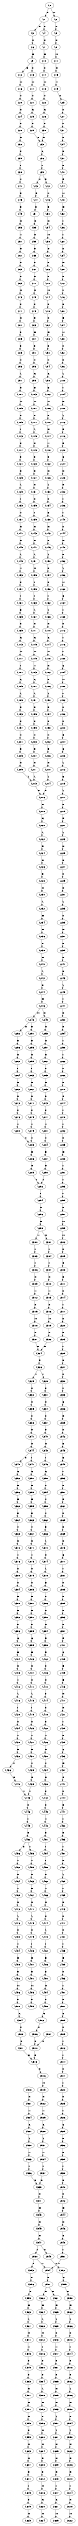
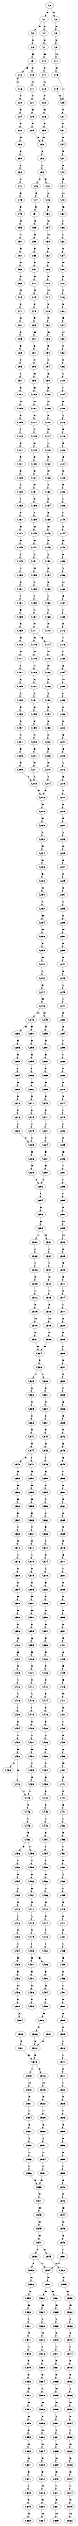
edge "S12" -> "S16": reversed
edge "S15" -> "S19": now "S15" -> "S23"
edge "S170" -> "S174": now "S171" -> "S174"
edge "S436" -> "S440": now "S432" -> "S440"
edge "S482" -> "S486": now "S483" -> "S486"
edge "S504" -> "S508": removed, label "L"
node "S515": added
